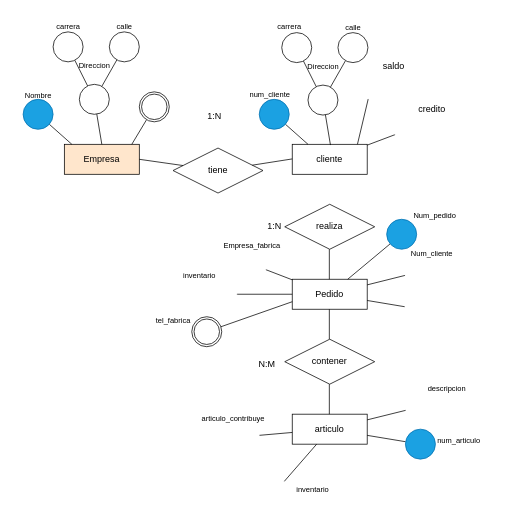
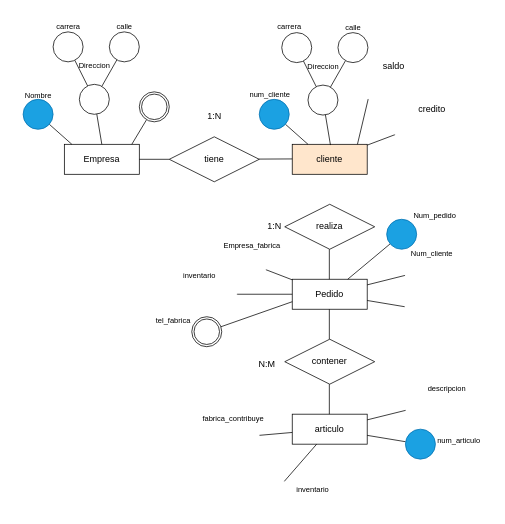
node "Empresa": fillcolor #ffe6cc -> #ffffff
node "cliente": fillcolor #ffffff -> #ffe6cc
node "tiene": moved (218, 171) -> (214, 159)
node "articulo_contribuye": label "articulo_contribuye" -> "fabrica_contribuye"
